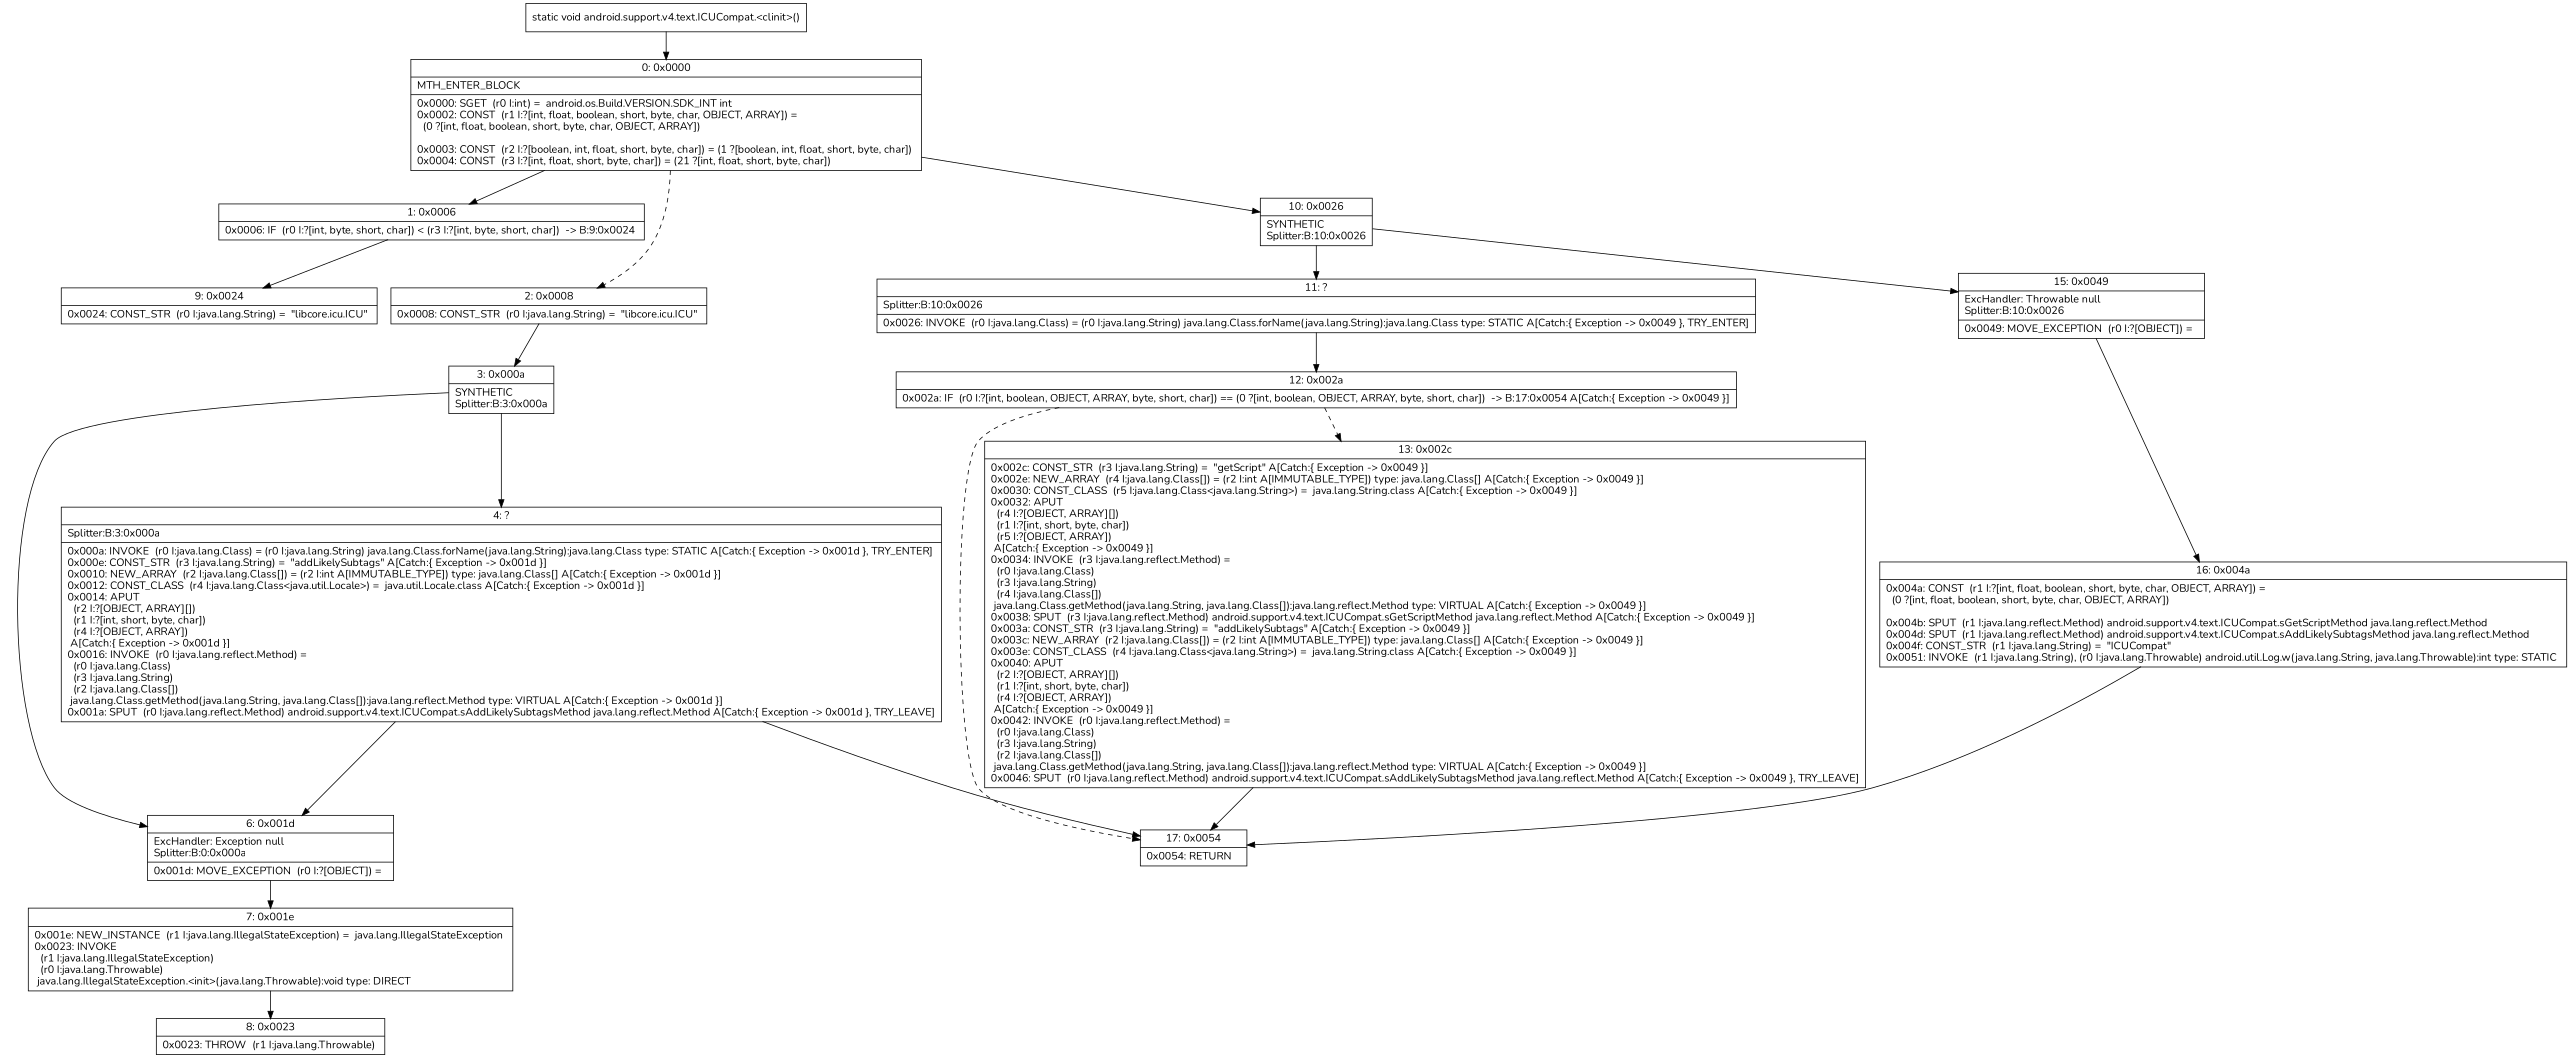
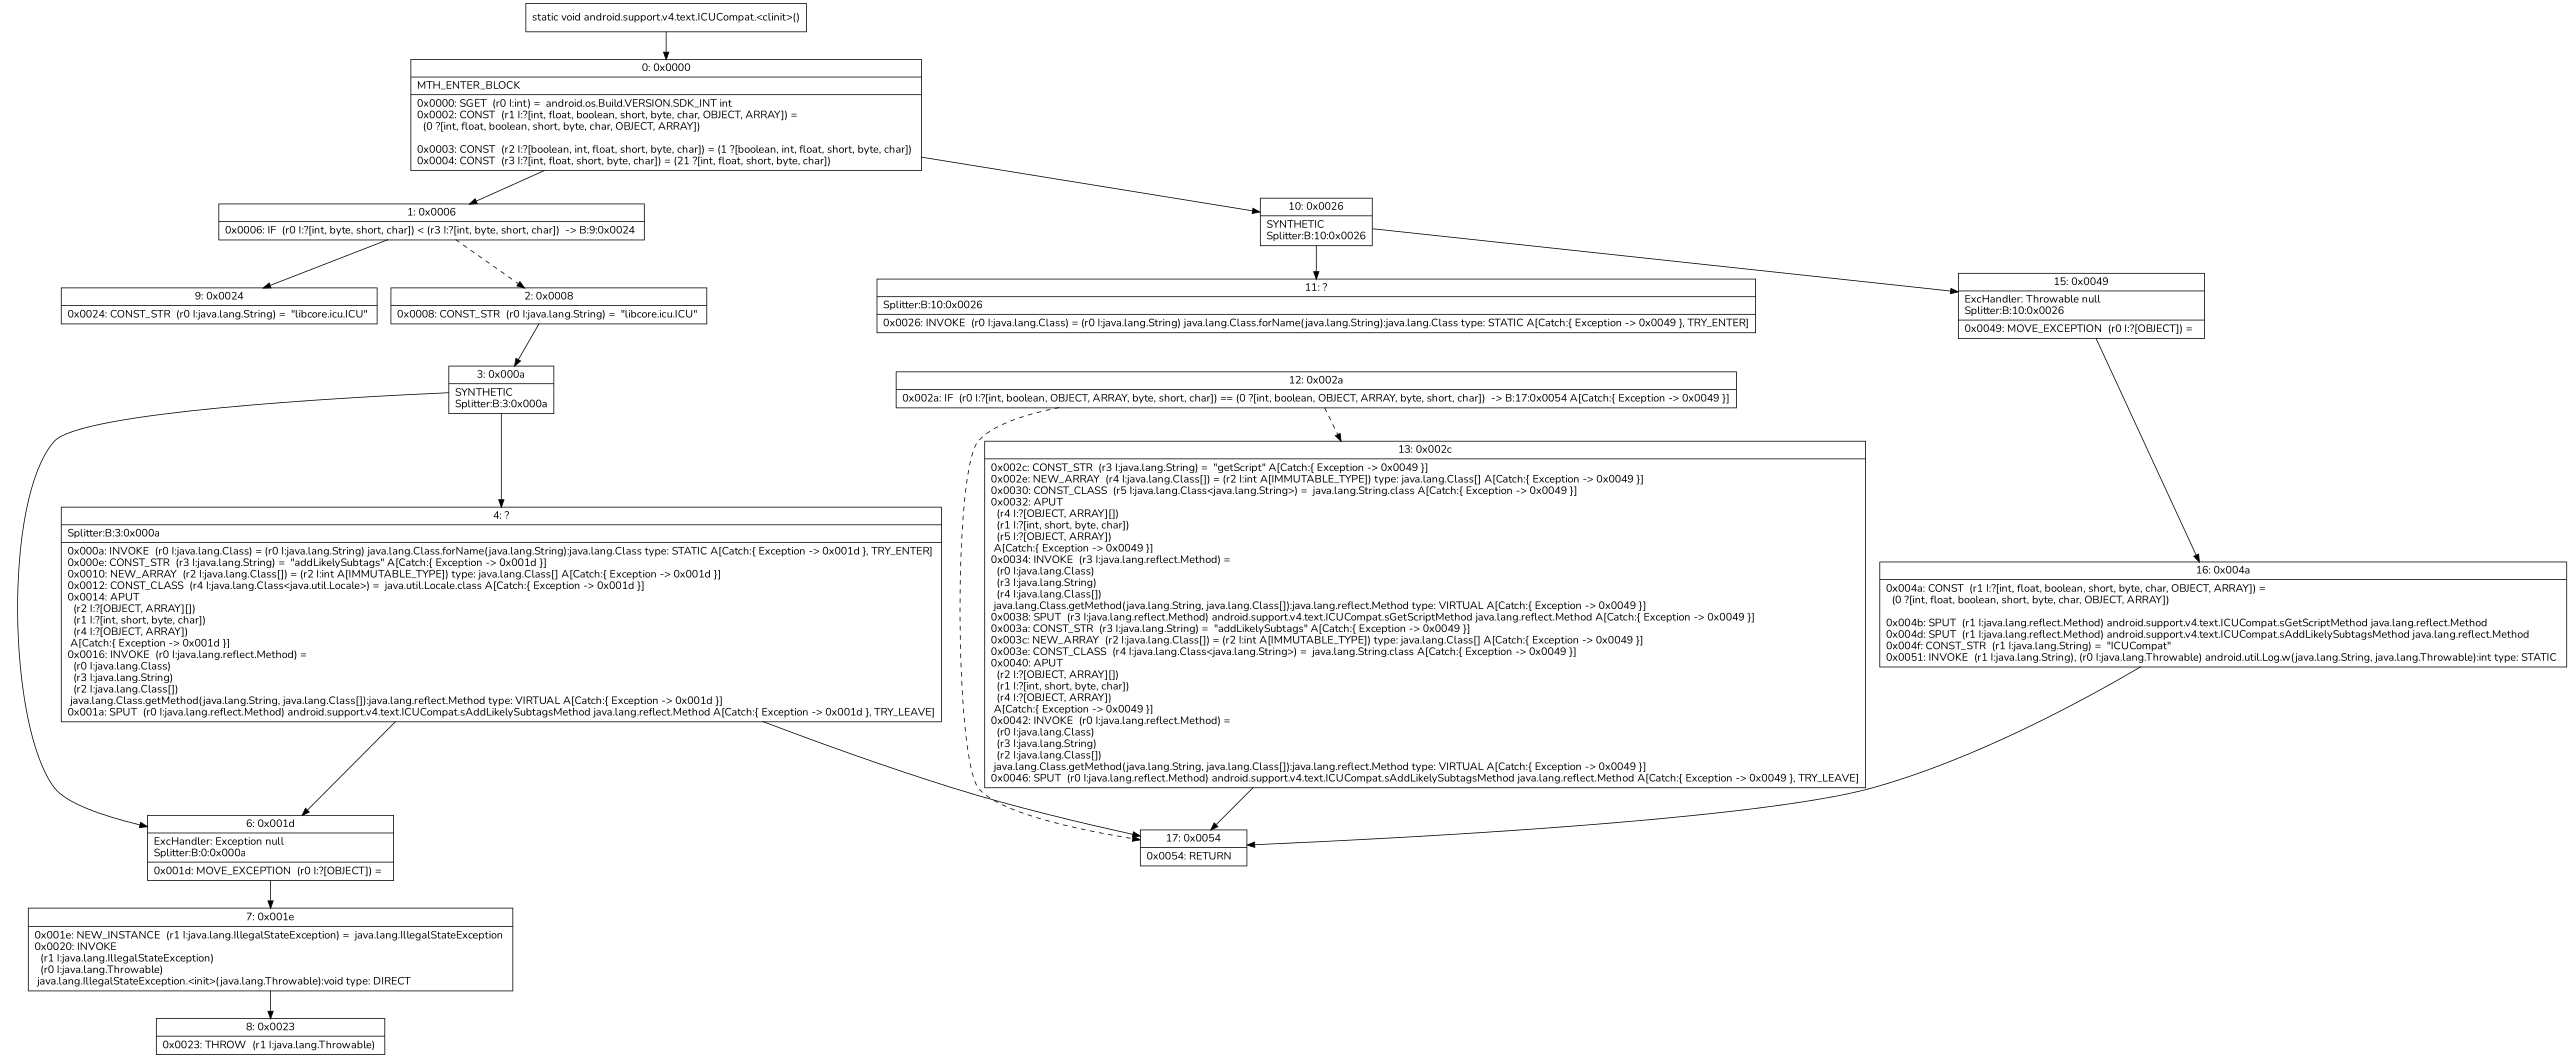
edge "0: 0x0000" -> "2: 0x0008": now "1: 0x0006" -> "2: 0x0008"
edge "11: ?" -> "12: 0x002a": removed
node "7: 0x001e": text "0x0023: INVOKE" -> "0x0020: INVOKE"
